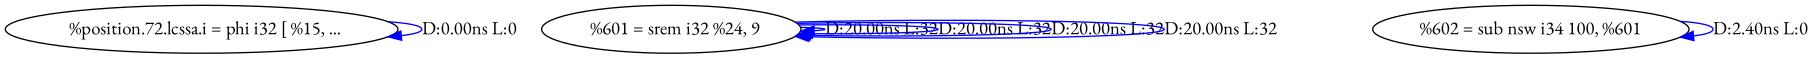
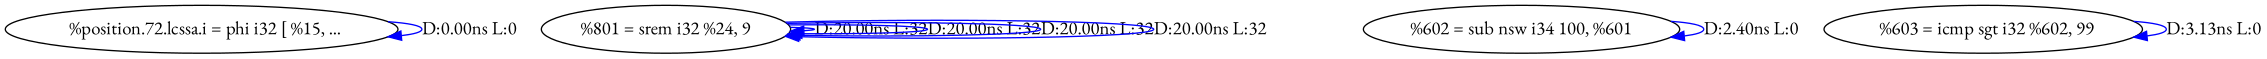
node "%601 = srem i32 %24, 9": label "%601 = srem i32 %24, 9" -> "%801 = srem i32 %24, 9"
node "%603 = icmp sgt i32 %602, 99": added
